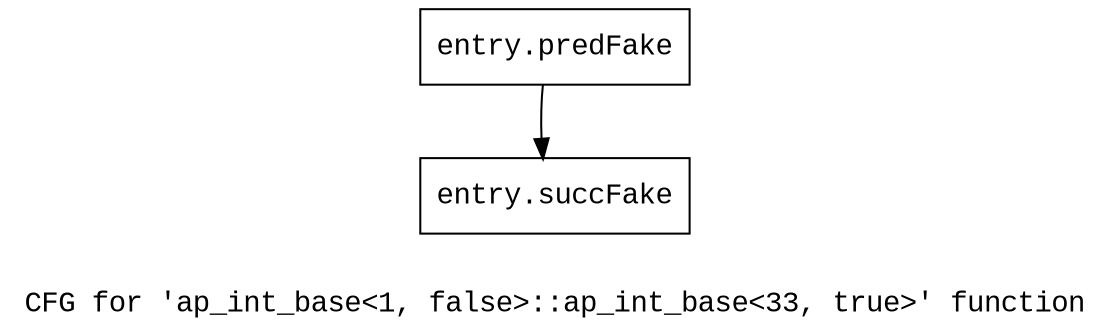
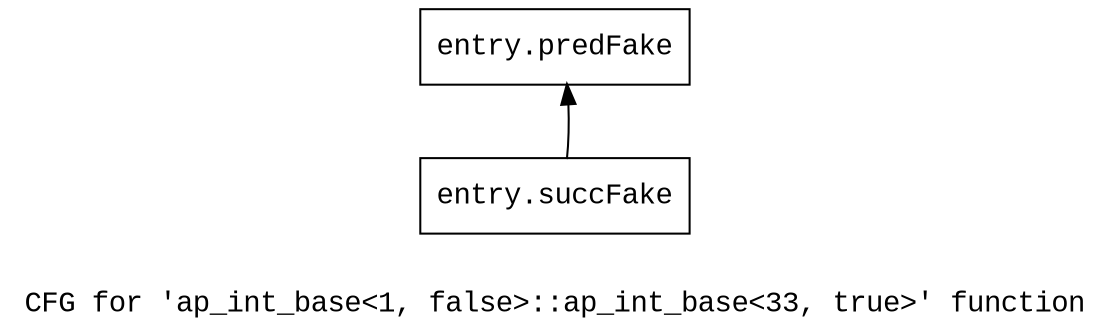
edge "entry.predFake" -> "entry.succFake": reversed
